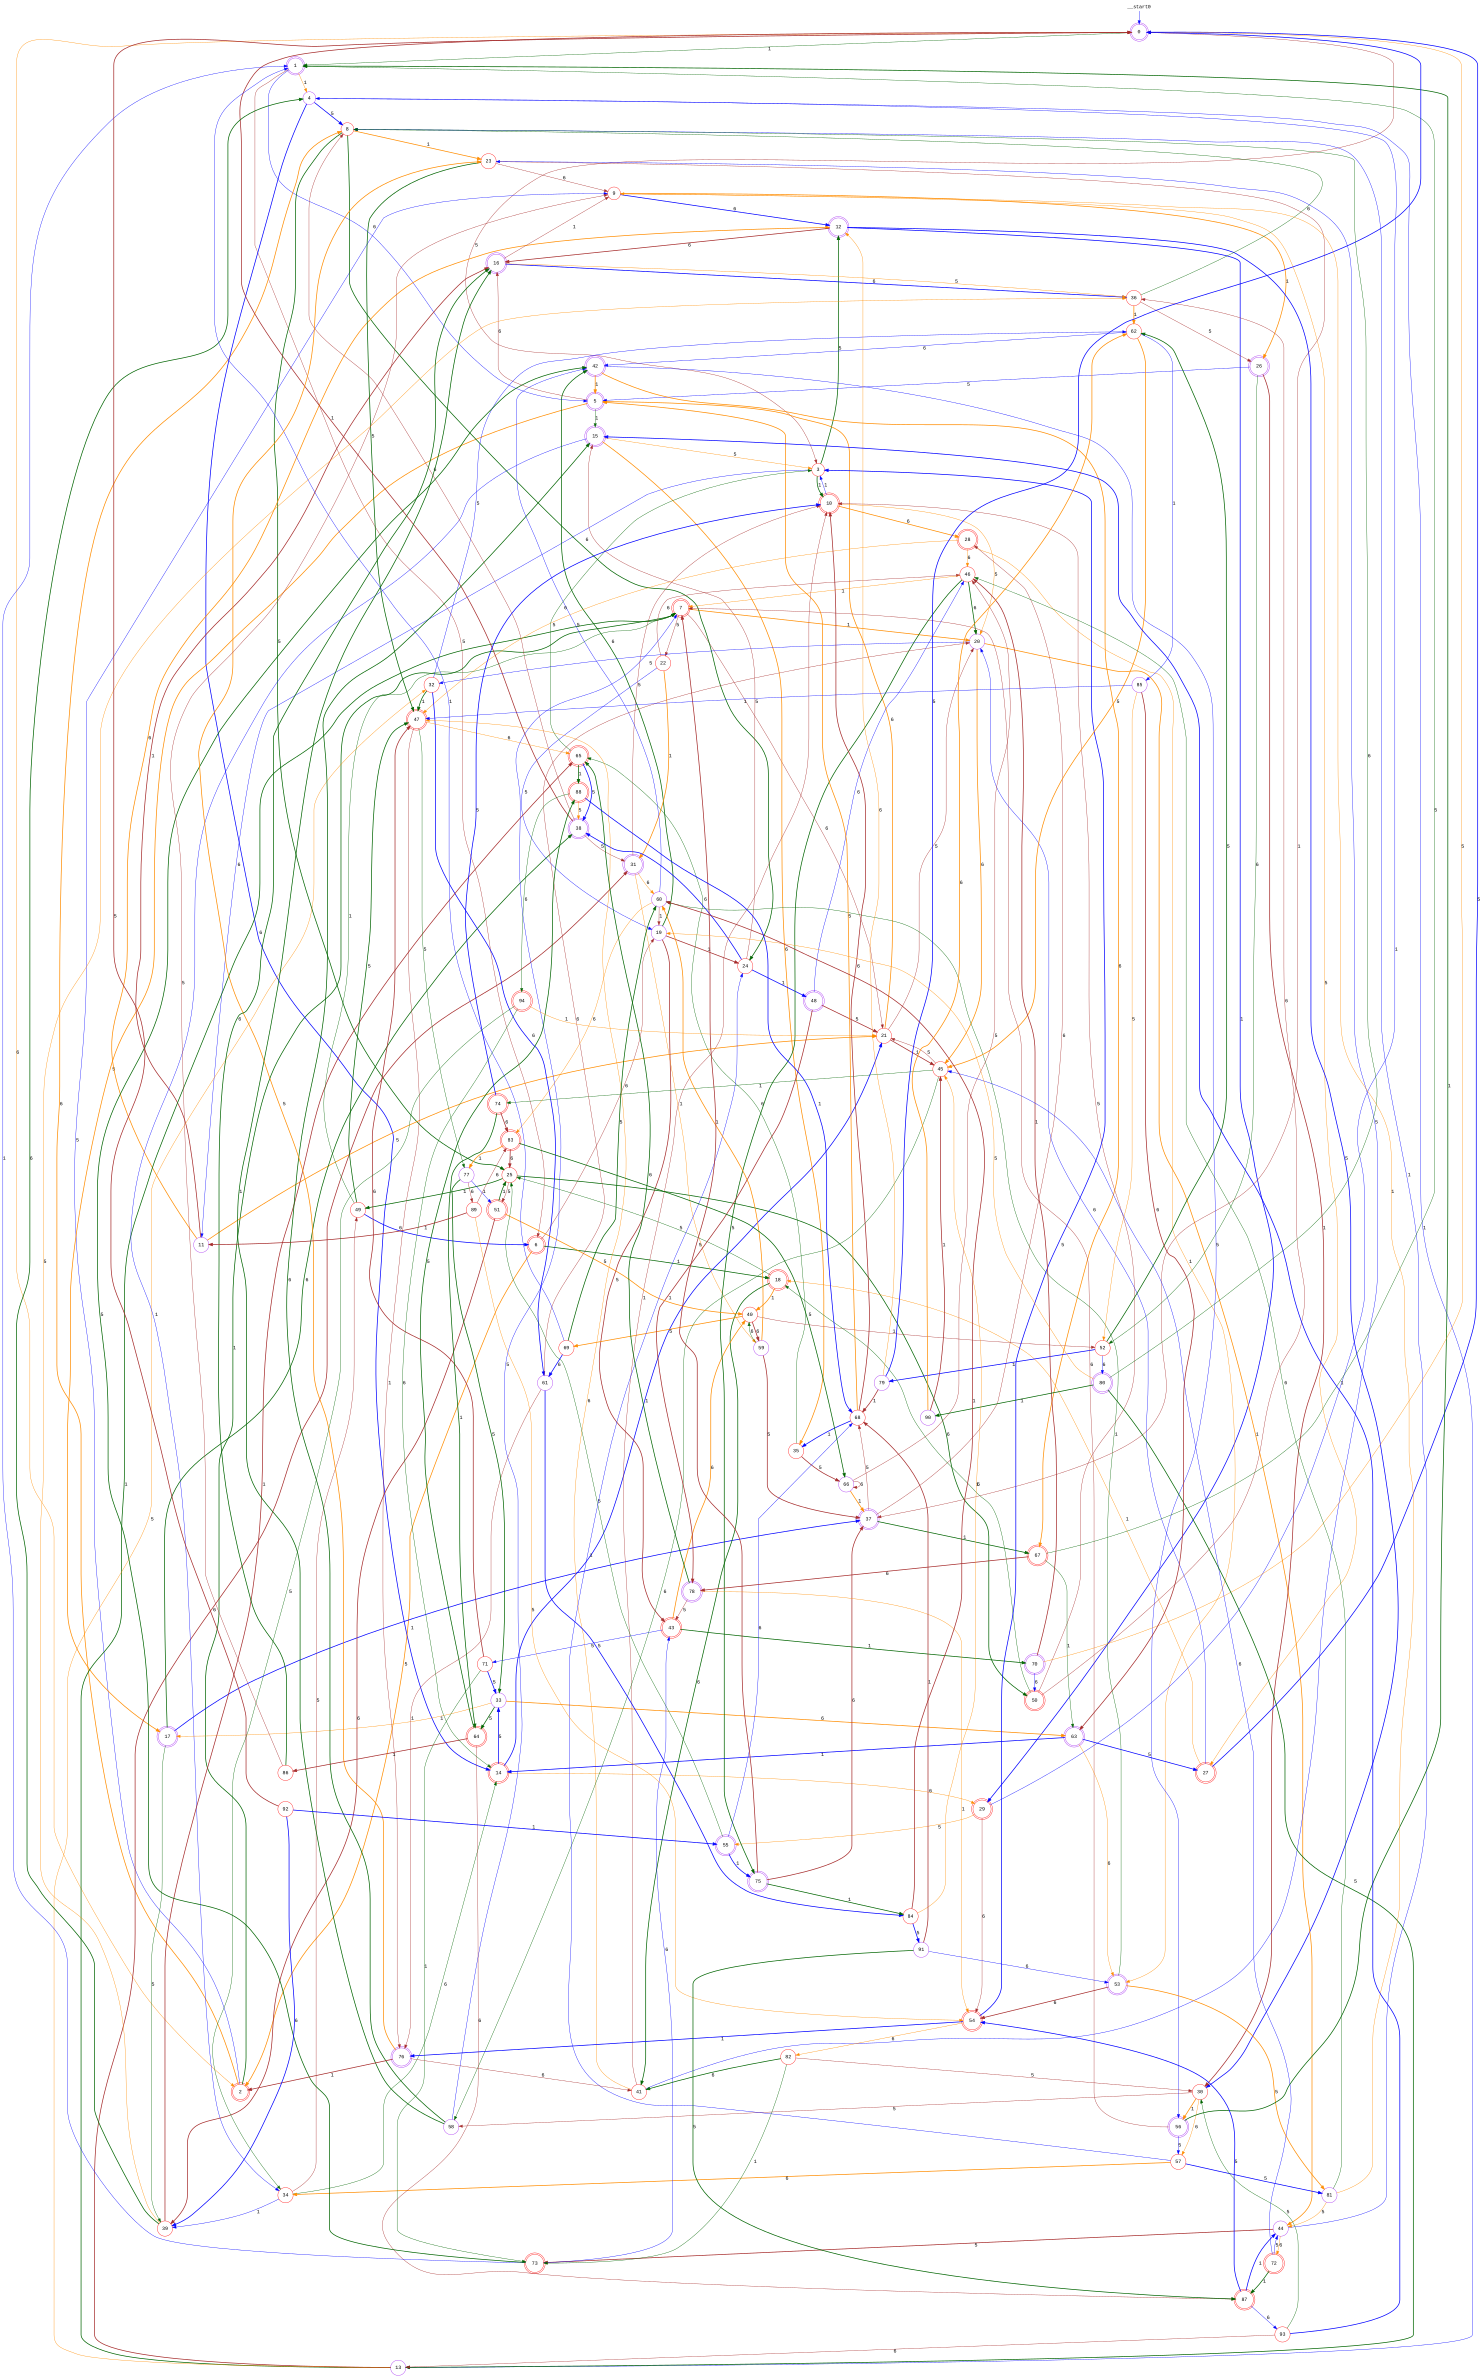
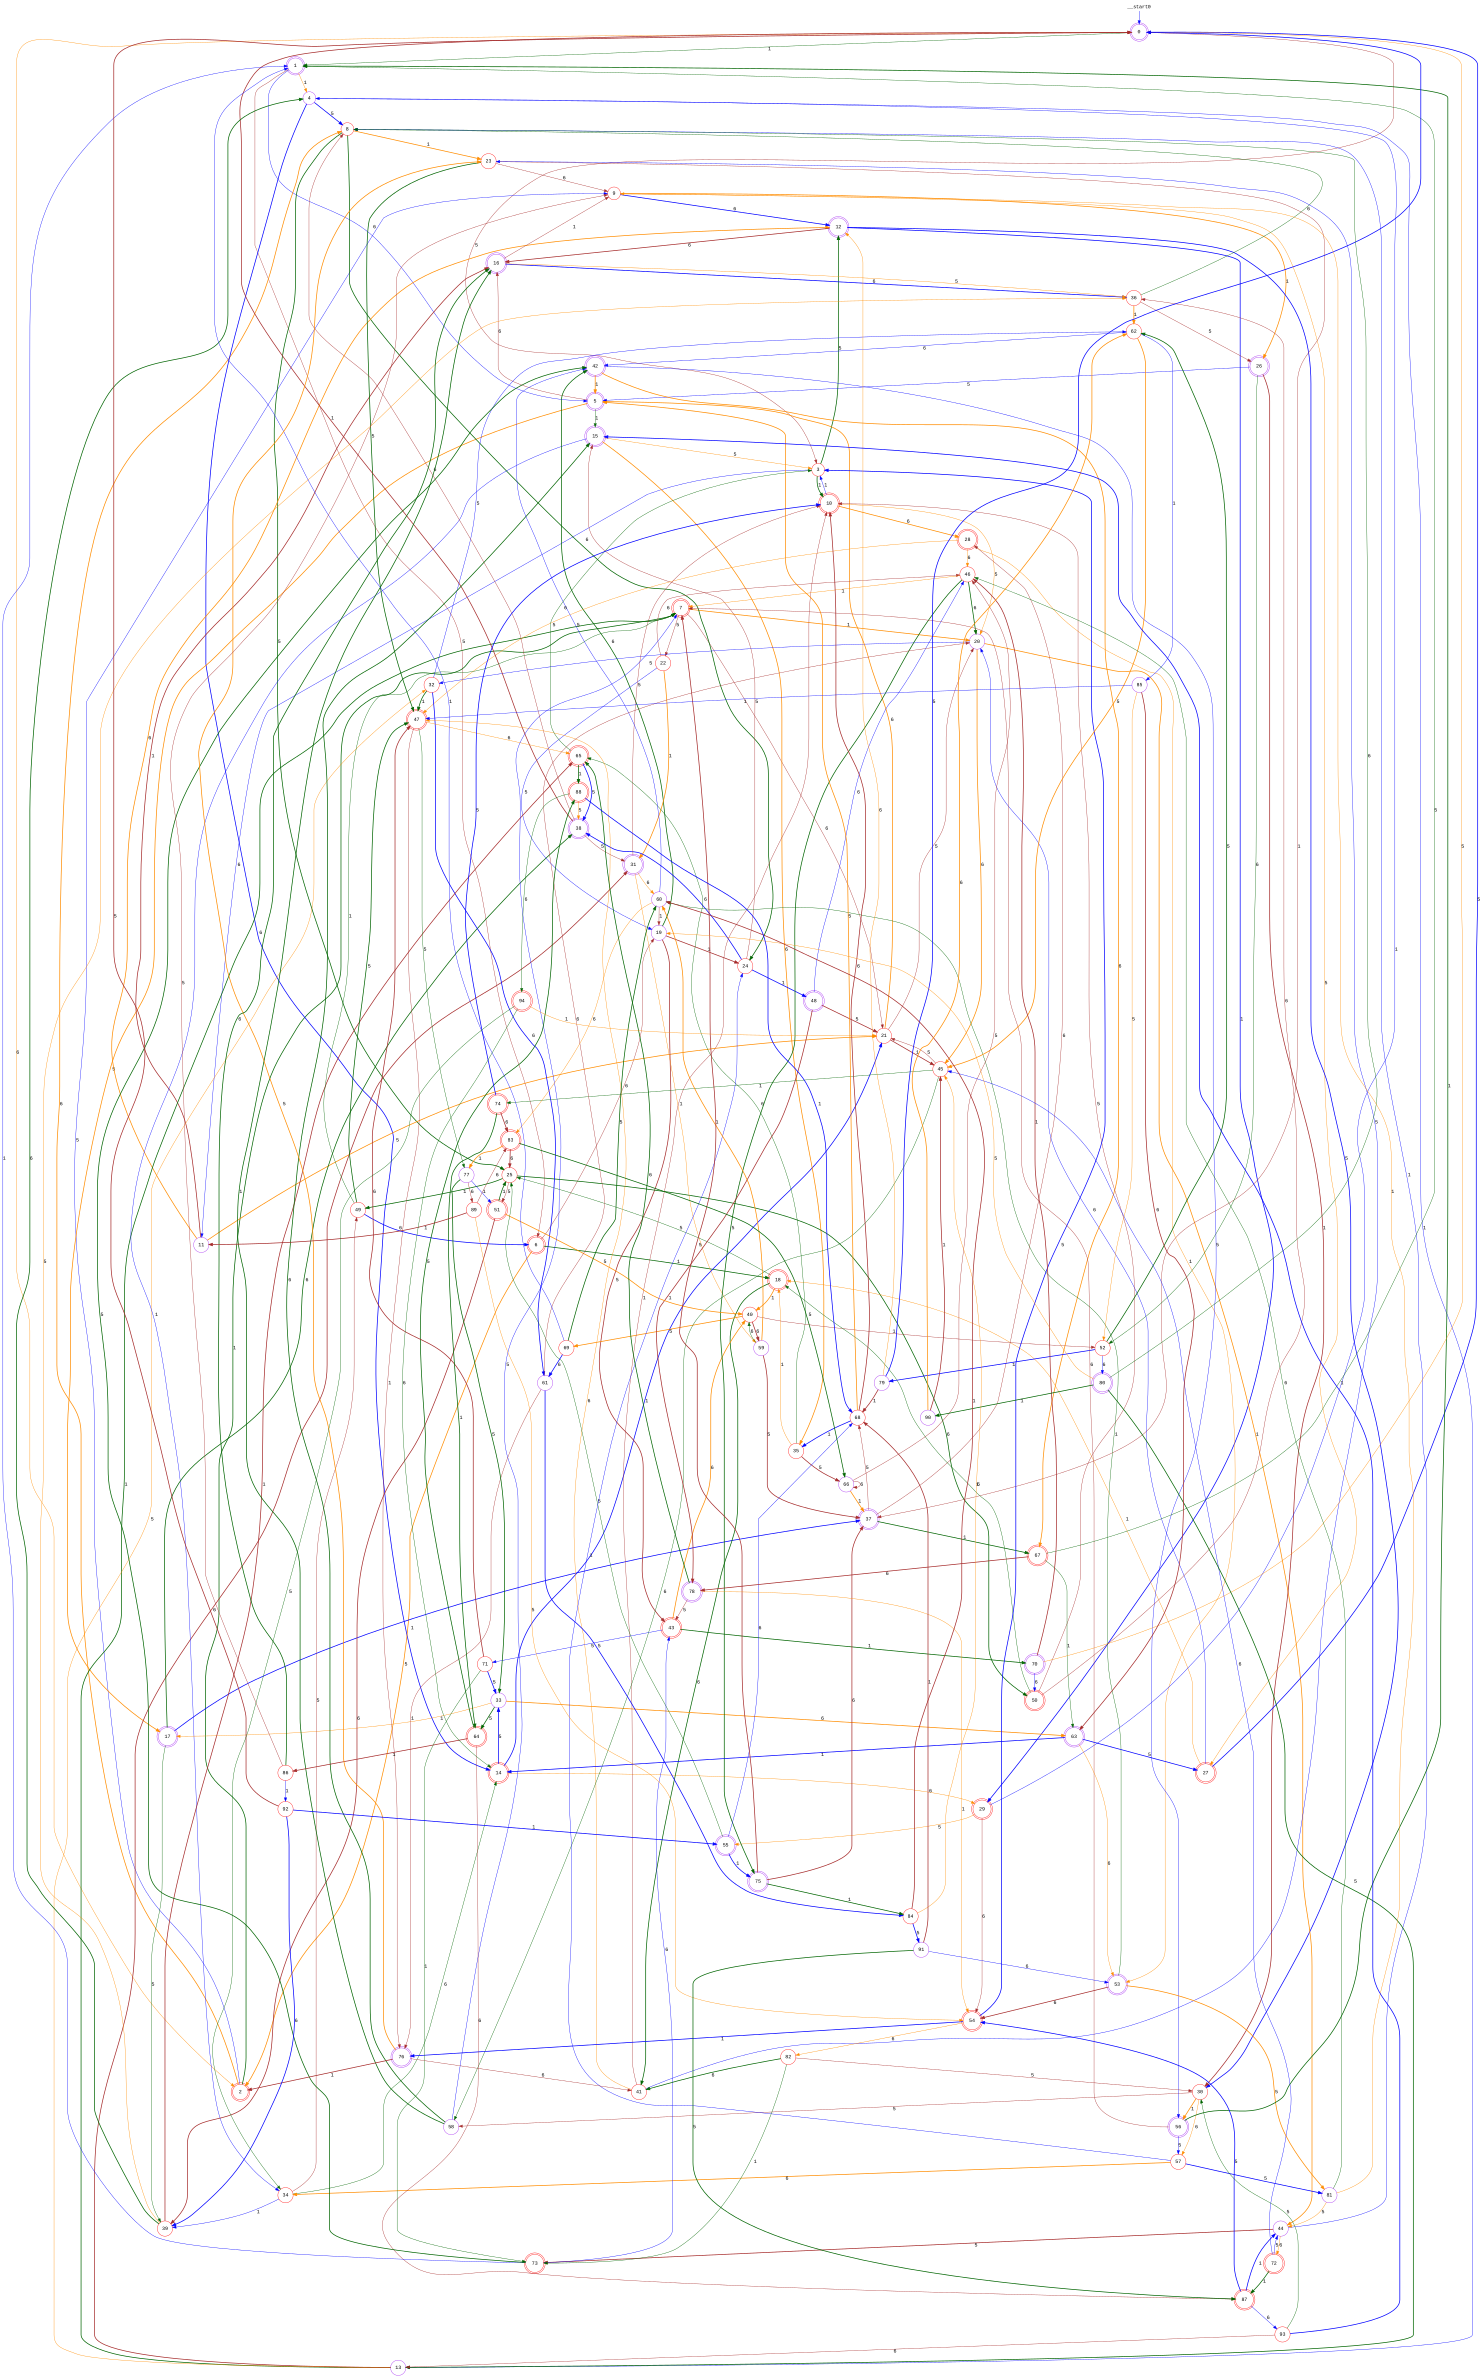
edge "35" -> "18": added, label "1"
edge "86" -> "92": added, label "1"
